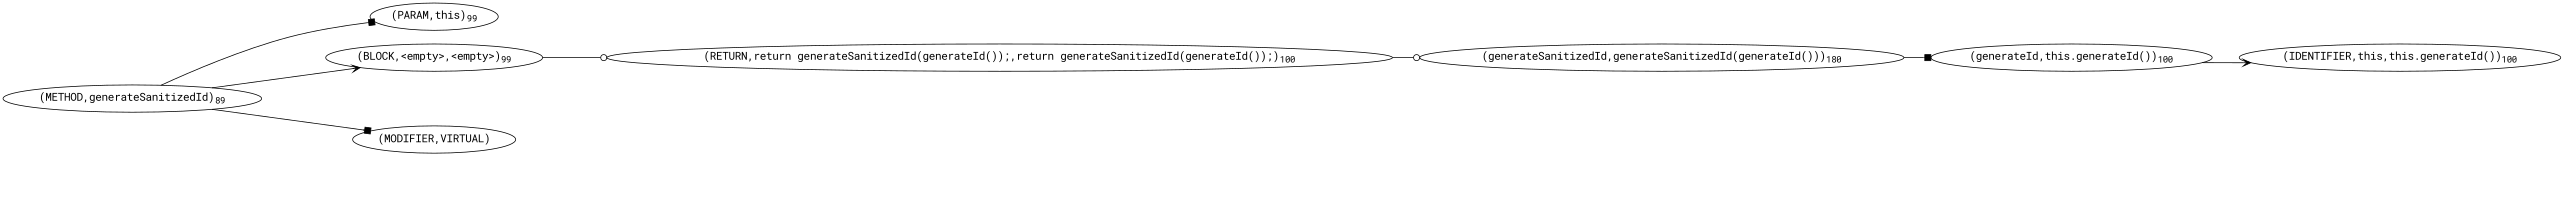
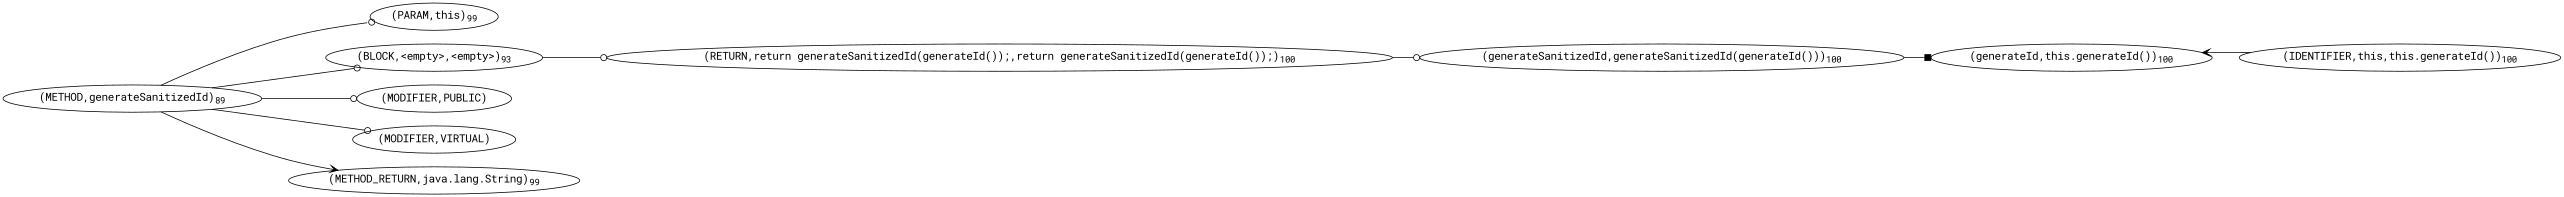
edge "(METHOD,generateSanitizedId)" -> "(PARAM,this)": arrowhead box -> odot
node "(BLOCK,<empty>,<empty>)": text "99" -> "93"
node "(generateSanitizedId,generateSanitizedId(generateId()))": text "180" -> "100"
edge "(generateId,this.generateId())" -> "(IDENTIFIER,this,this.generateId())": reversed
edge "(METHOD,generateSanitizedId)" -> "(BLOCK,<empty>,<empty>)": arrowhead vee -> odot
node "(MODIFIER,PUBLIC)": added
edge "(METHOD,generateSanitizedId)" -> "(MODIFIER,VIRTUAL)": arrowhead box -> odot
node "(METHOD_RETURN,java.lang.String)": added
